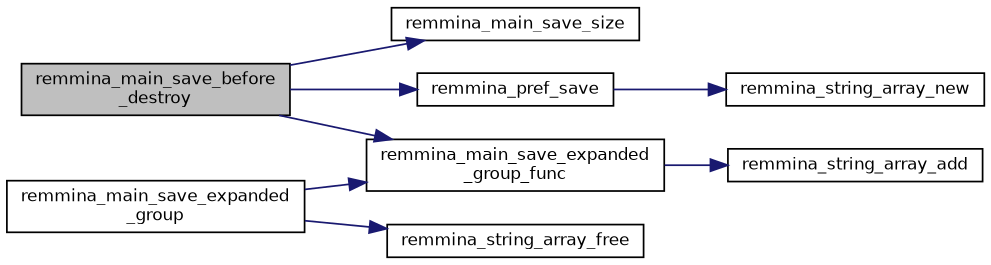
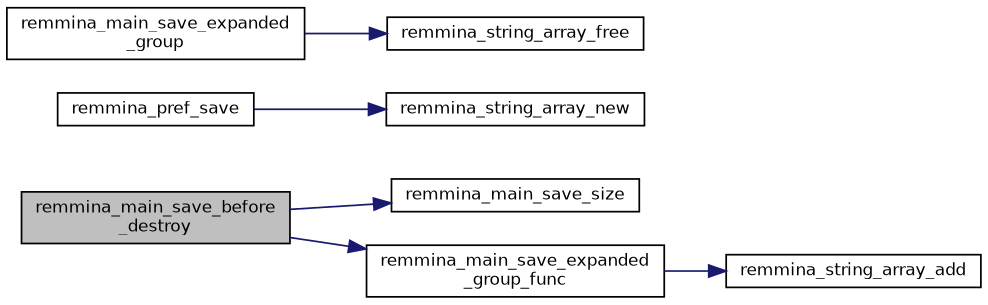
edge "remmina_main_save_before _destroy" -> "remmina_pref_save": removed
edge "remmina_main_save_expanded _group" -> "remmina_main_save_expanded _group_func": removed
